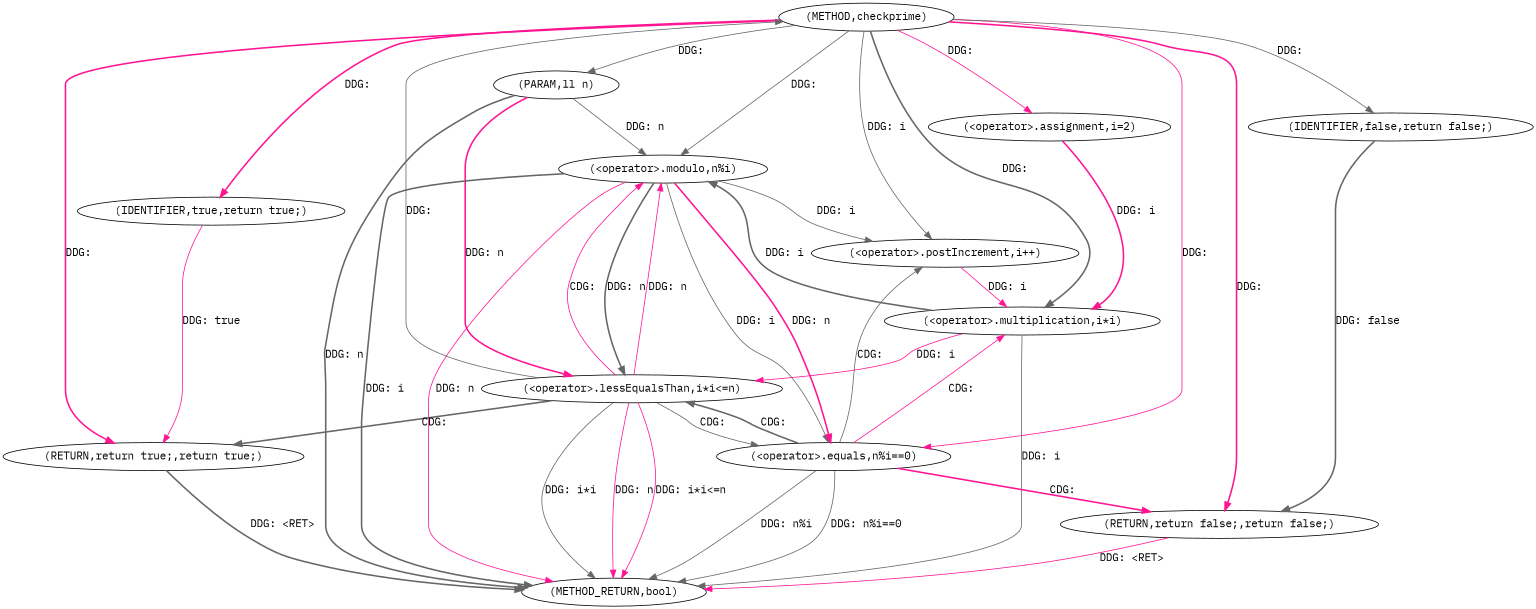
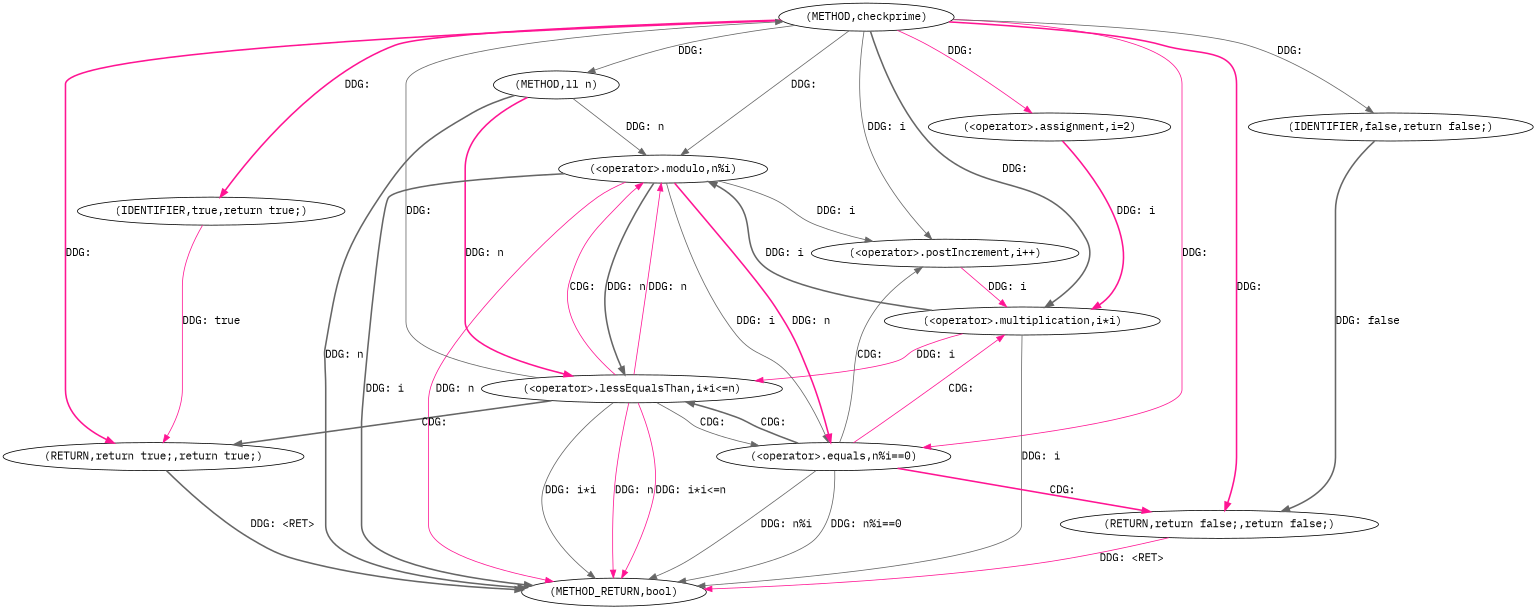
node "(PARAM,ll n)": label "(PARAM,ll n)" -> "(METHOD,ll n)"
